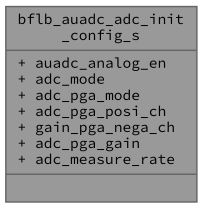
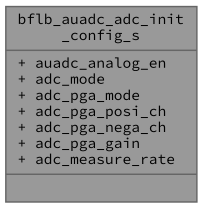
node "bflb_auadc_adc_init": text "+ gain_pga_nega_ch" -> "+ adc_pga_nega_ch"
